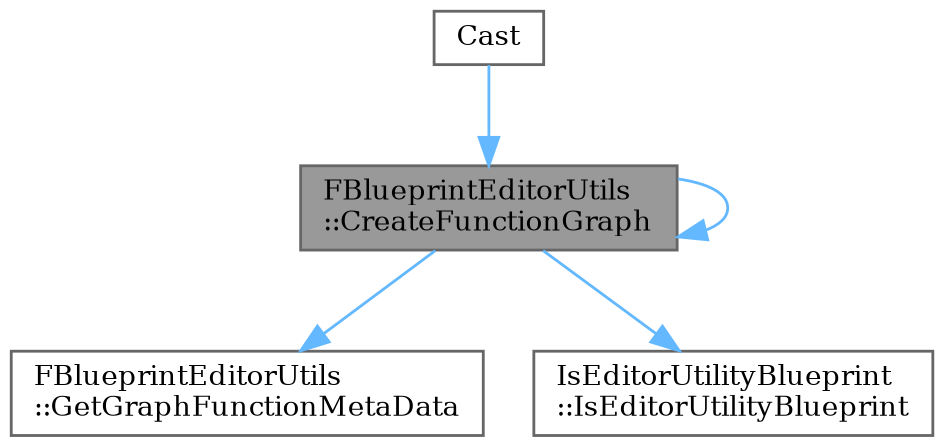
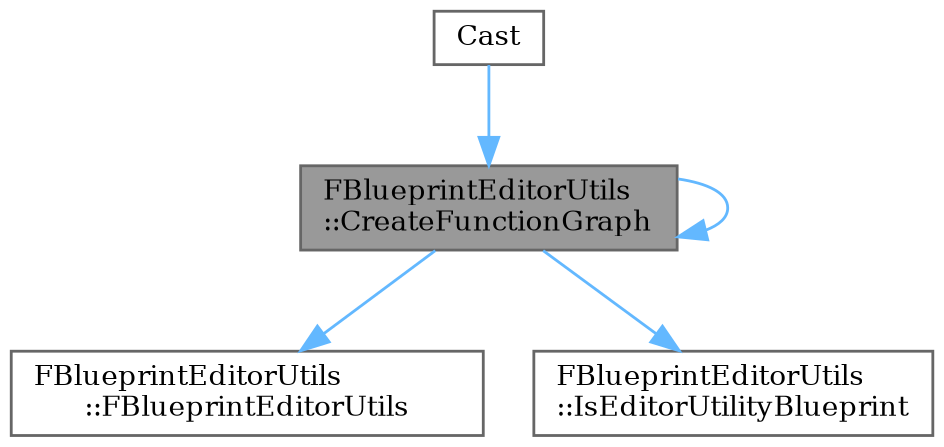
node "FBlueprintEditorUtils ::GetGraphFunctionMetaData": label "FBlueprintEditorUtils ::GetGraphFunctionMetaData" -> "FBlueprintEditorUtils ::FBlueprintEditorUtils"
node "IsEditorUtilityBlueprint ::IsEditorUtilityBlueprint": label "IsEditorUtilityBlueprint ::IsEditorUtilityBlueprint" -> "FBlueprintEditorUtils ::IsEditorUtilityBlueprint"
